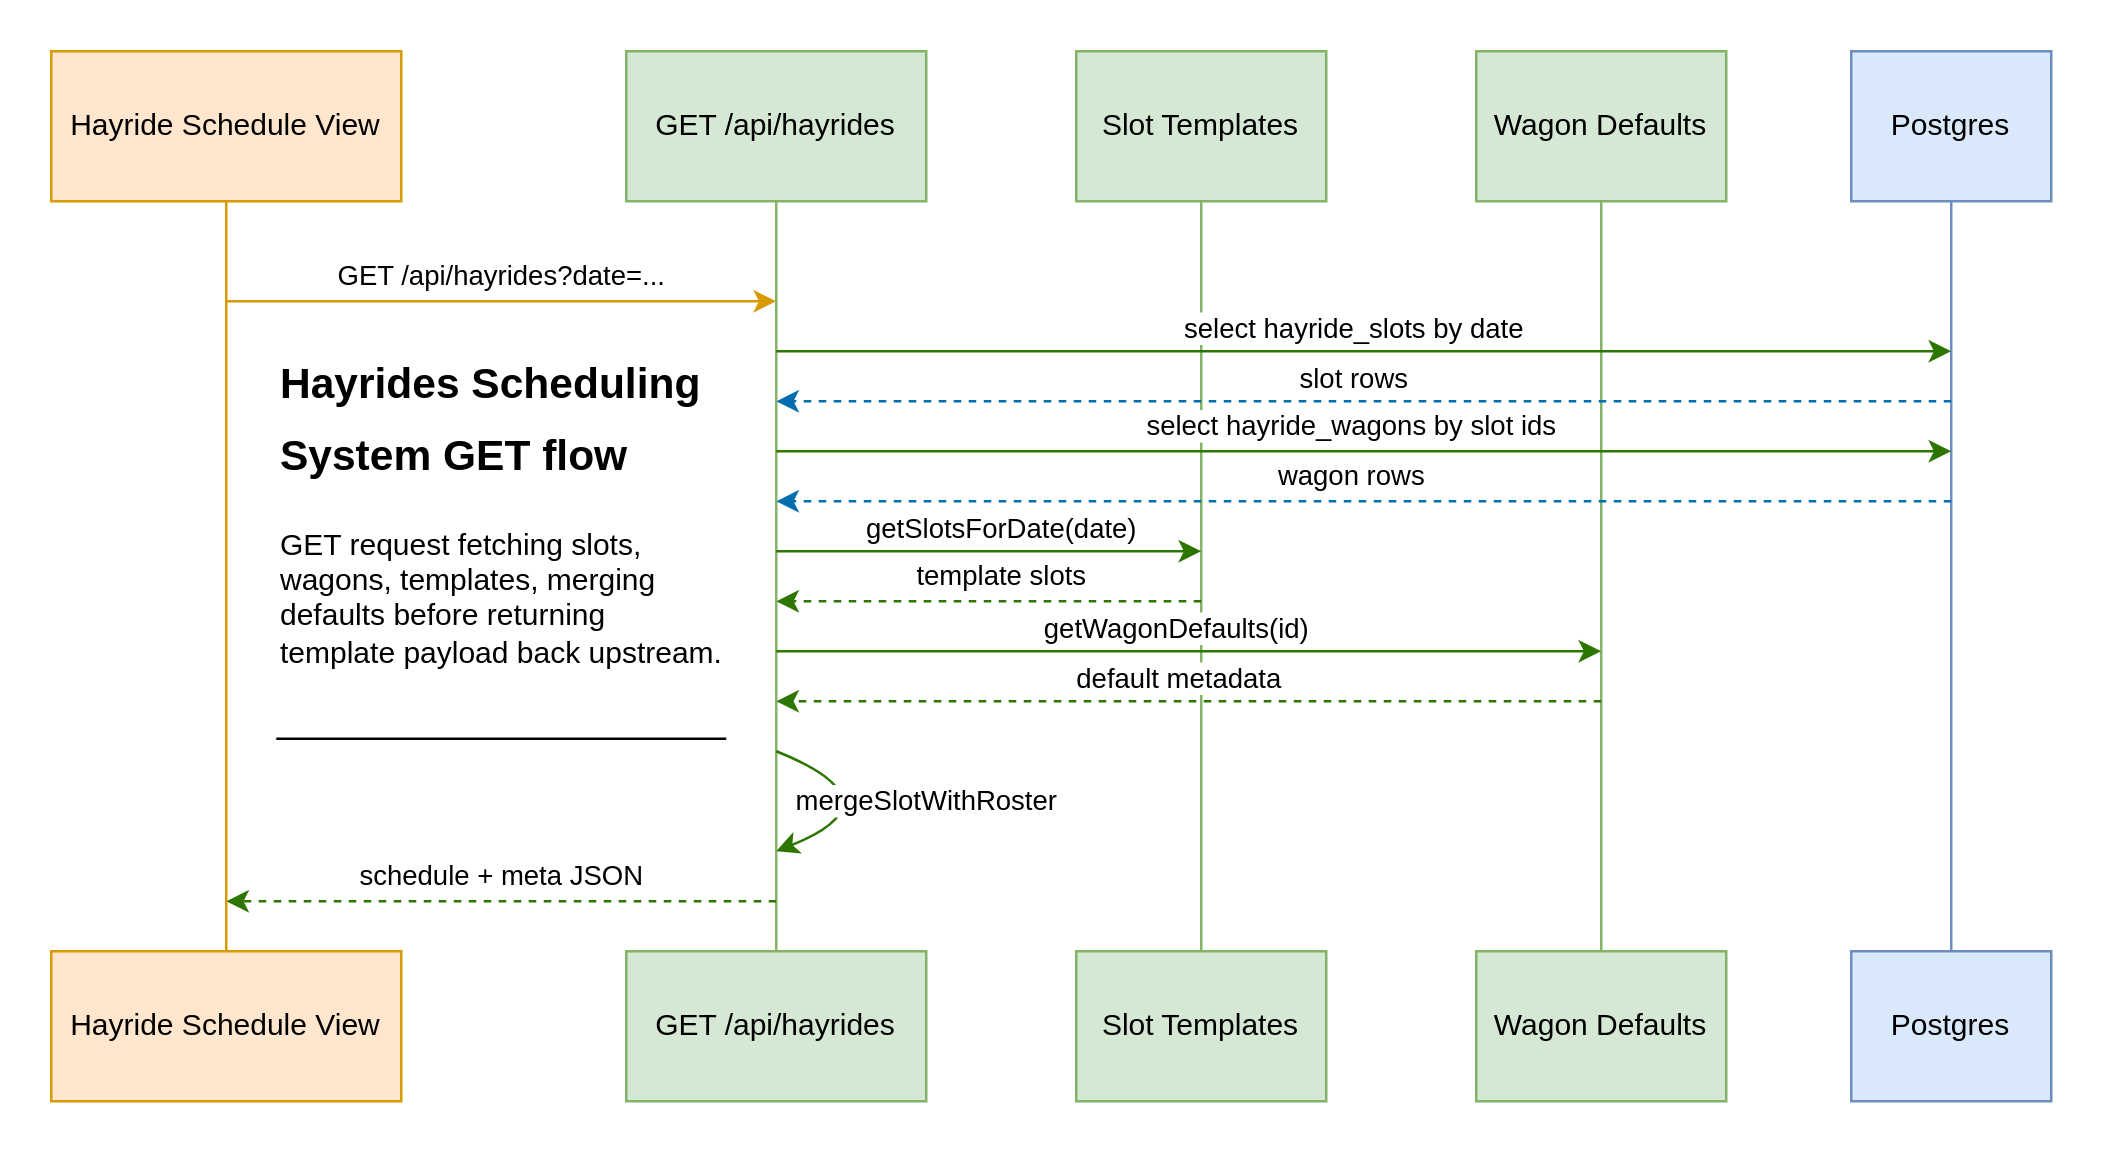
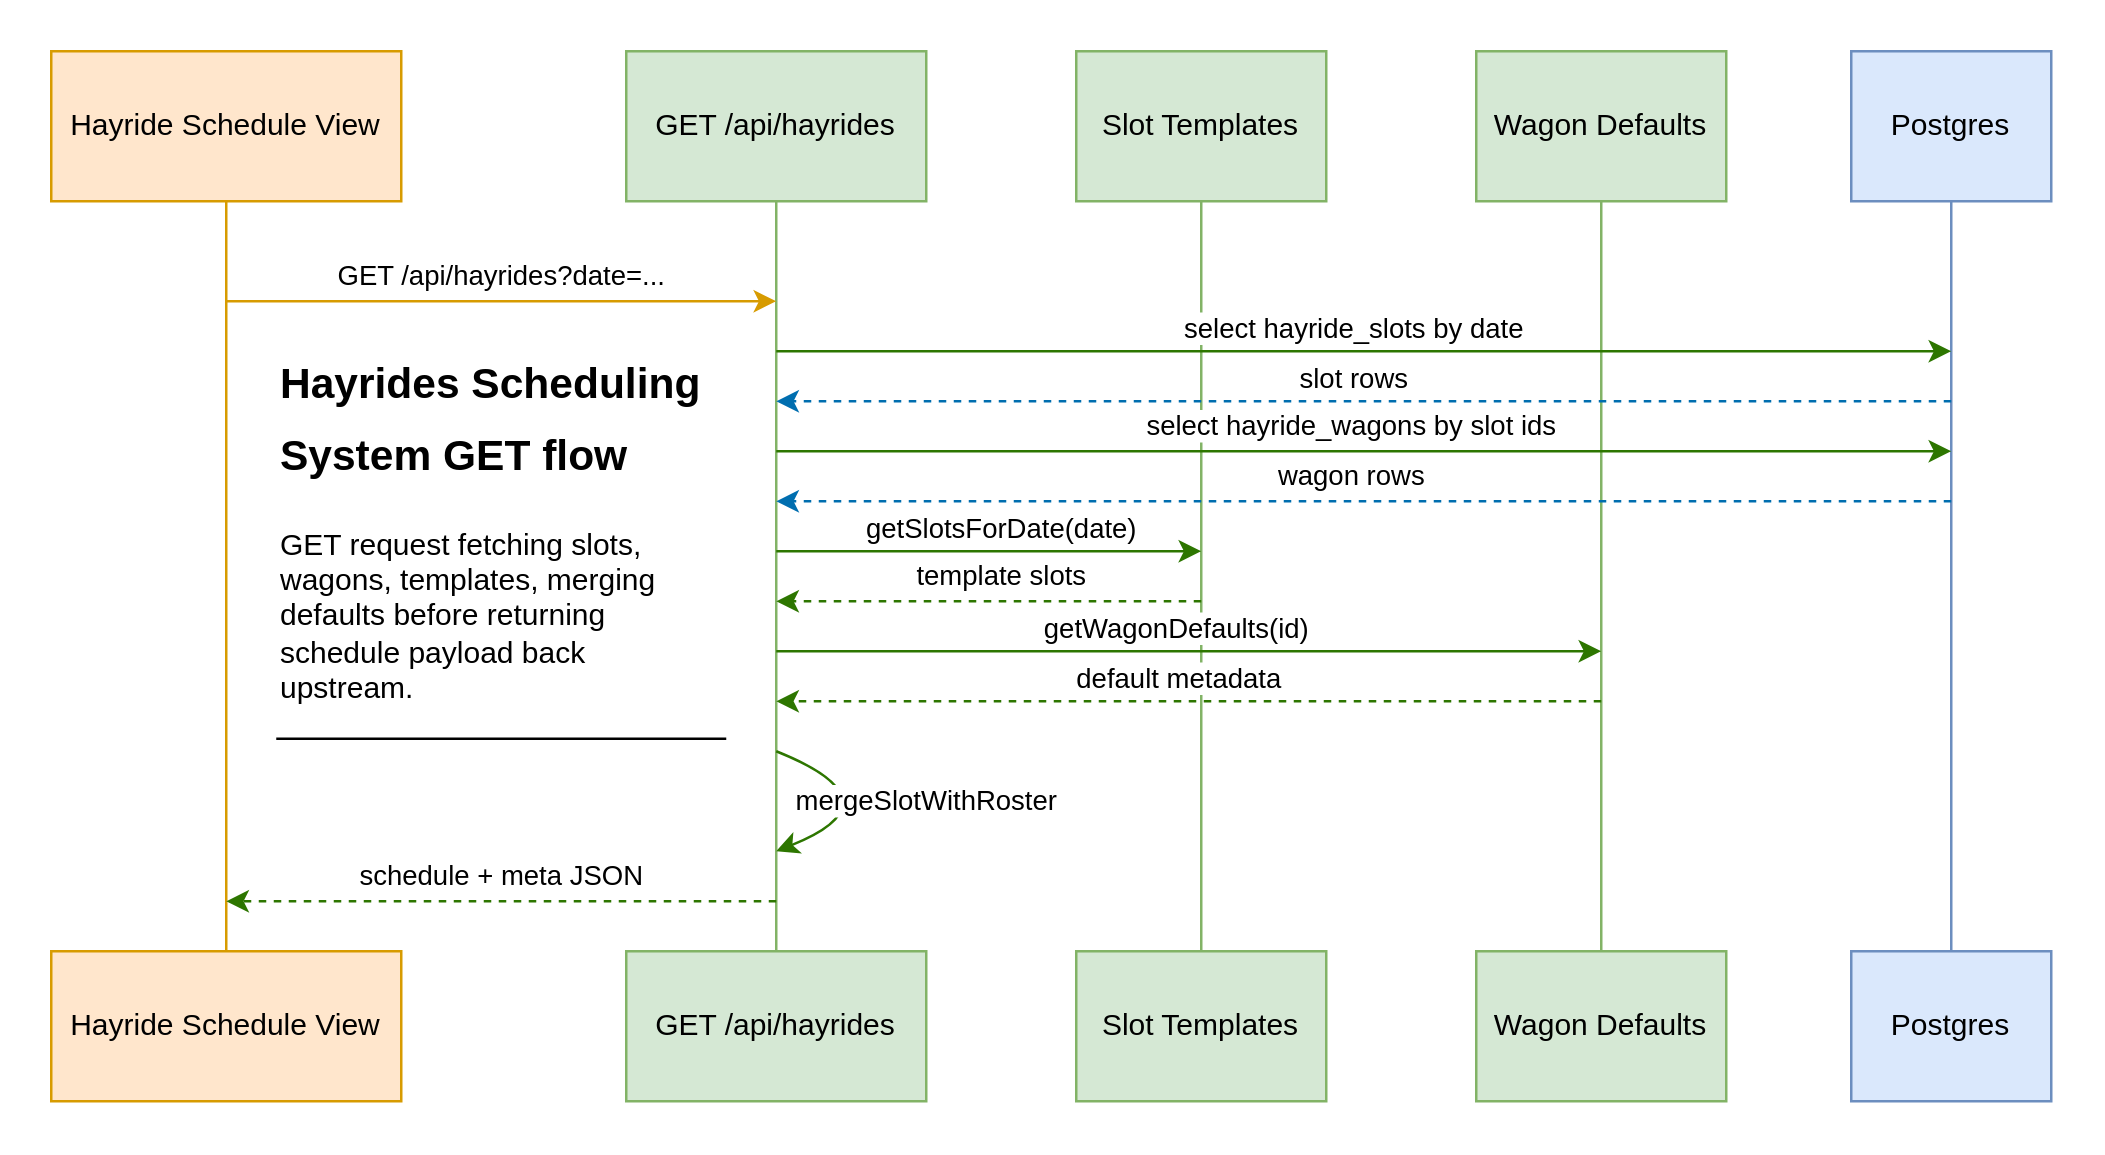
node "Hayrides Scheduling System GET flowGET request fetching slots, wagons, templates, merging defaults before returning template payload back upstream.": label "Hayrides Scheduling System GET flowGET request fetching slots, wagons, templates, merging defaults before returning template payload back upstream." -> "Hayrides Scheduling System GET flowGET request fetching slots, wagons, templates, merging defaults before returning schedule payload back upstream."
